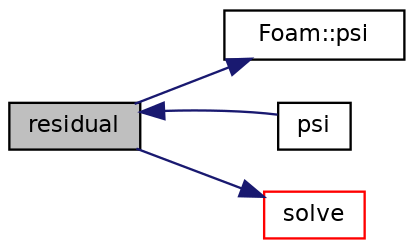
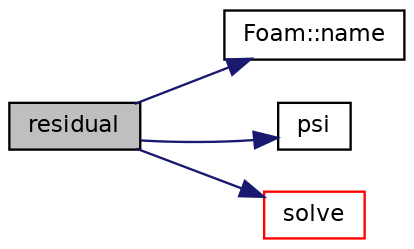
node "Foam::psi": label "Foam::psi" -> "Foam::name"
edge "psi" -> "residual": reversed
